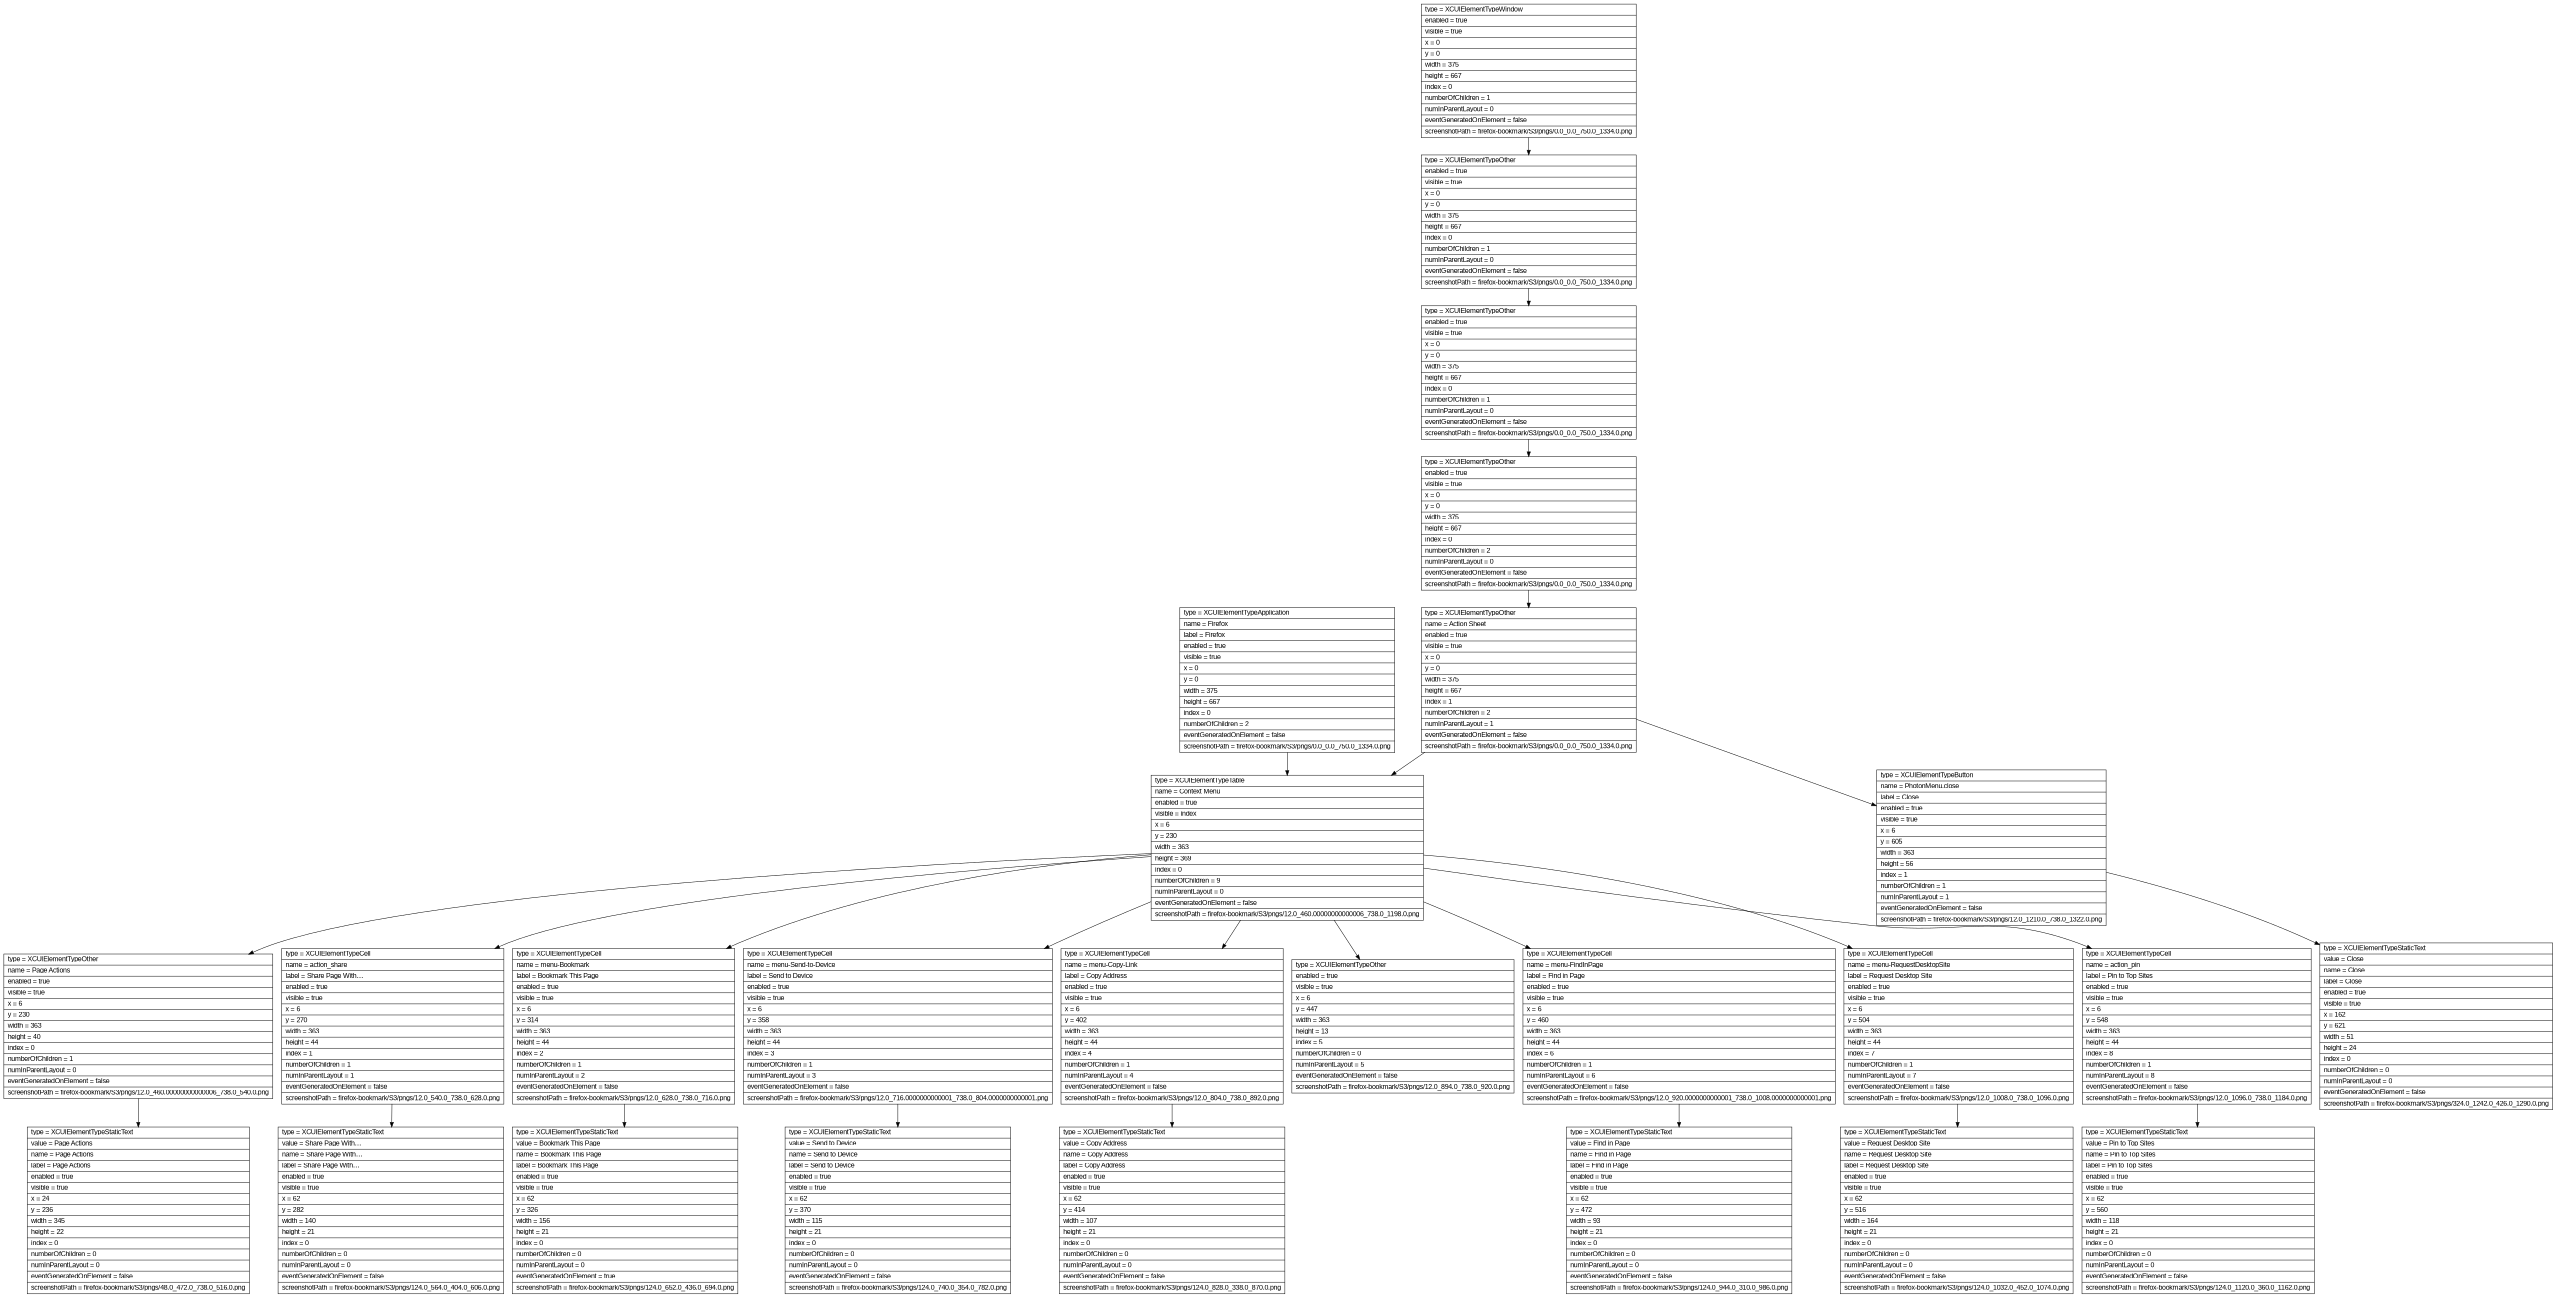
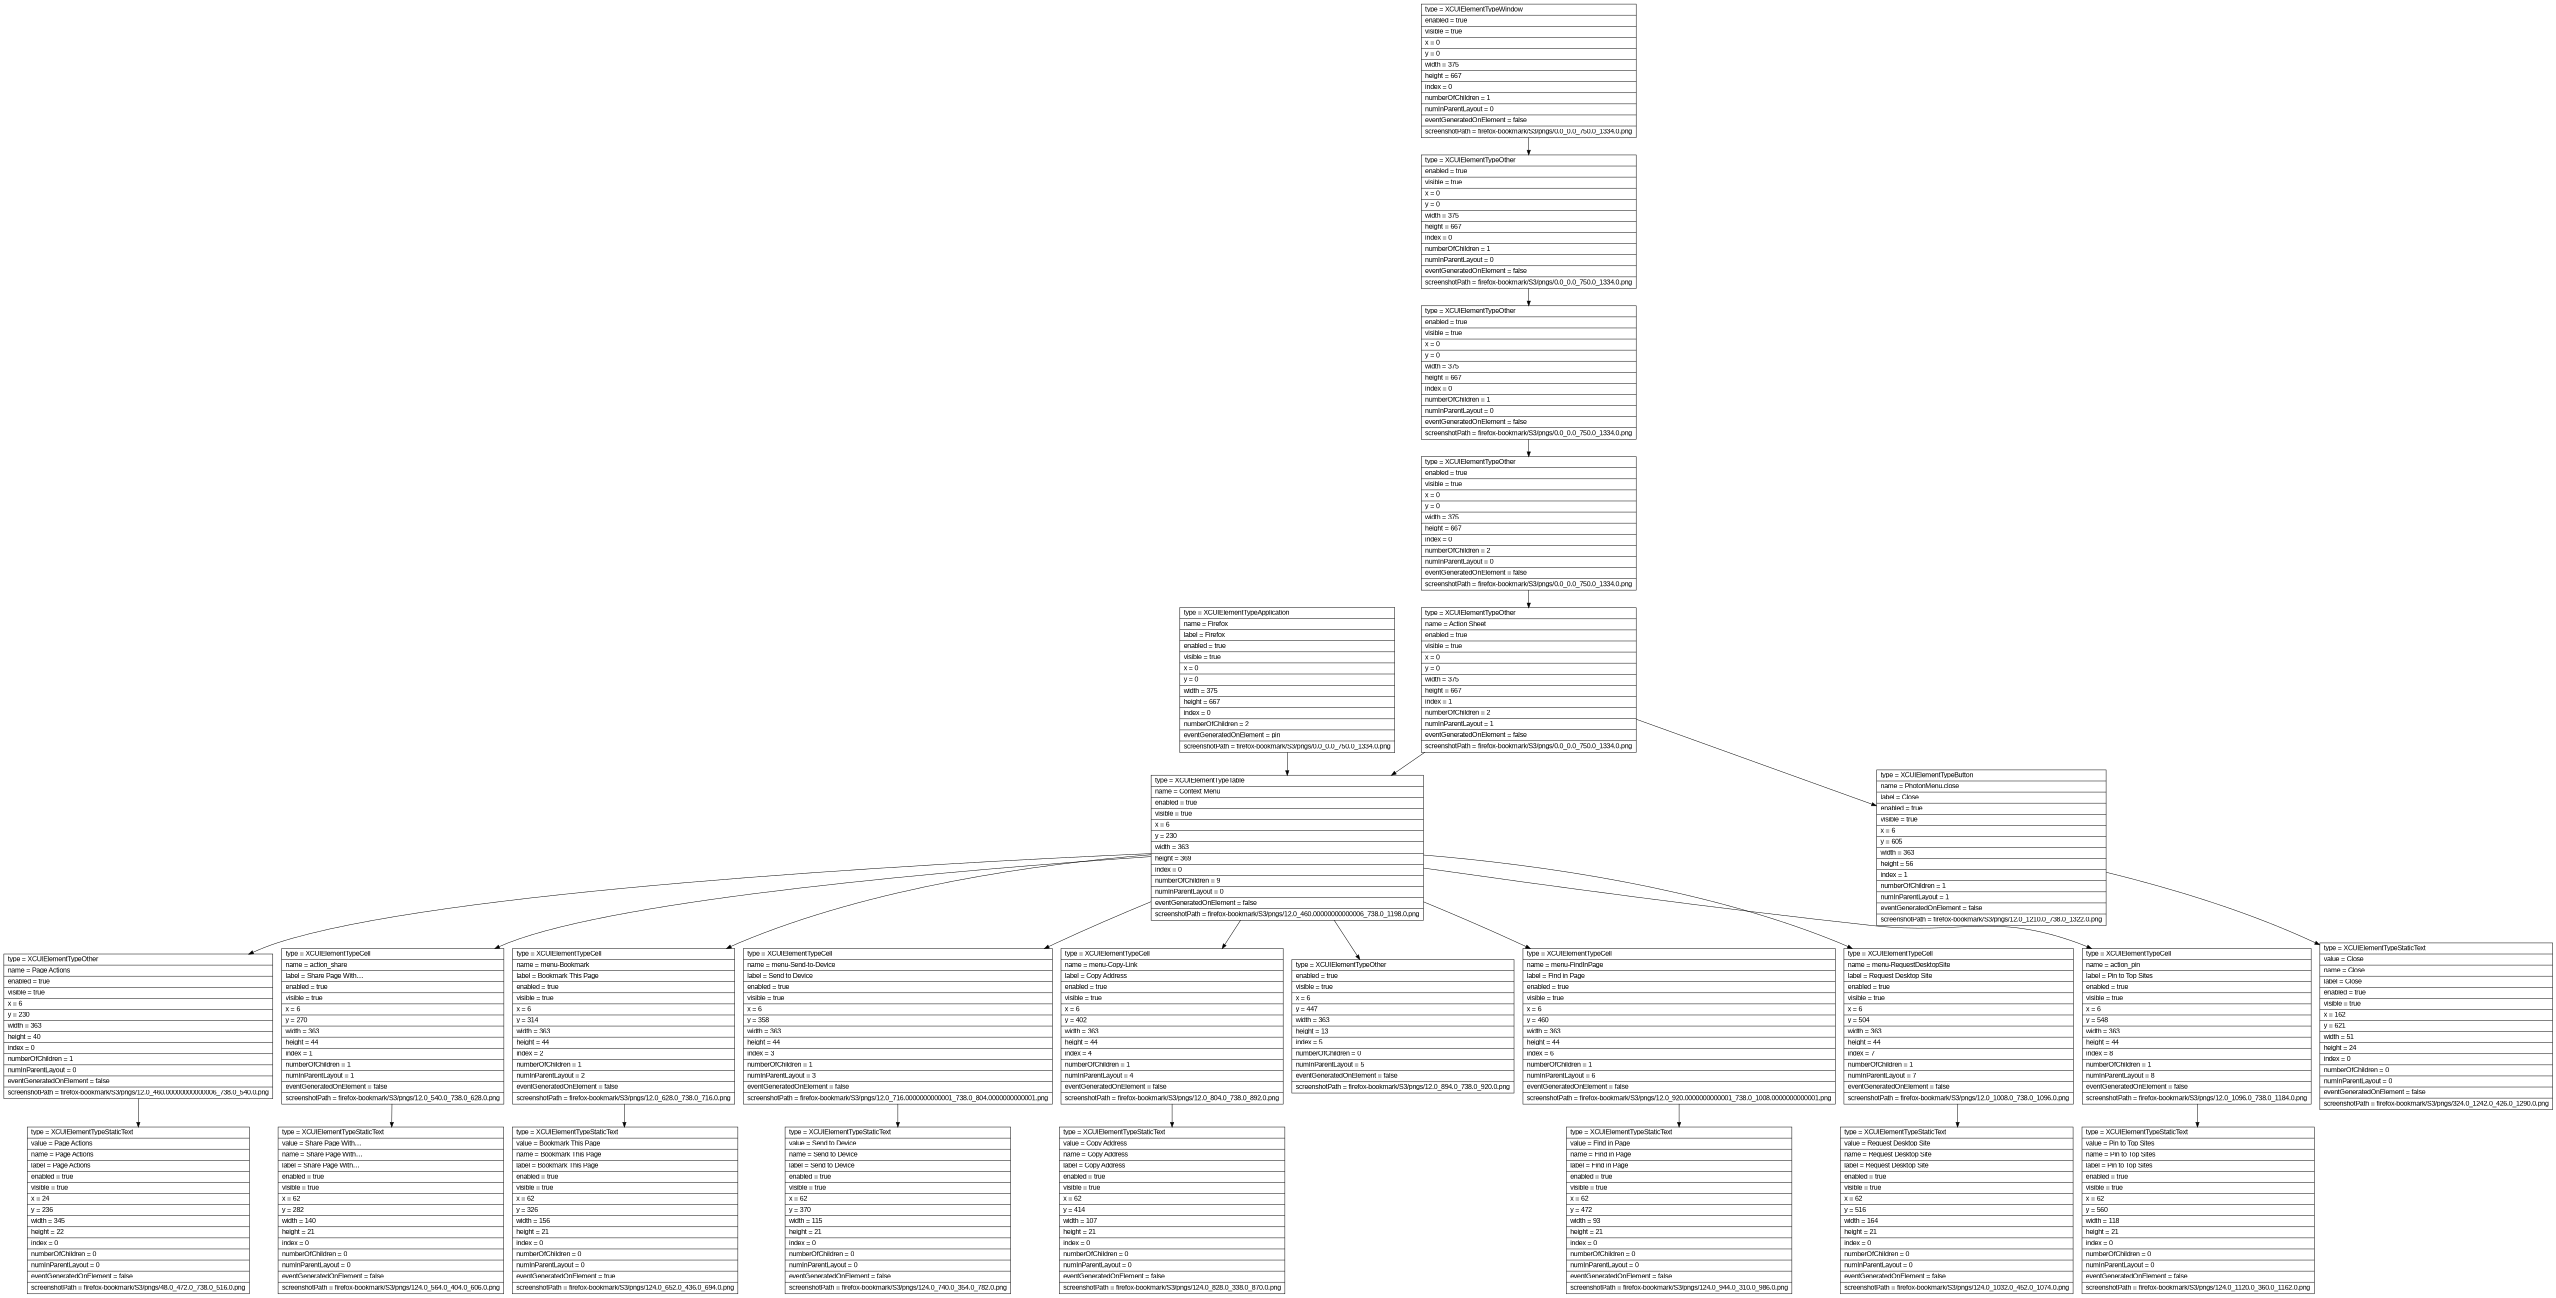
node "type = XCUIElementTypeApplication": text "eventGeneratedOnElement = false" -> "eventGeneratedOnElement = pin"
node "type = XCUIElementTypeTable": text "visible = index" -> "visible = true"
